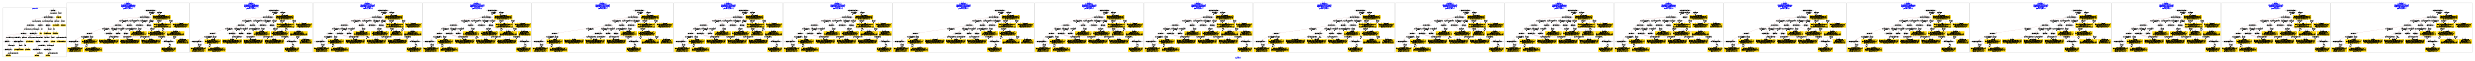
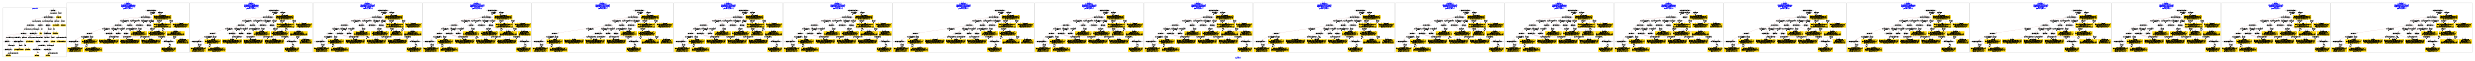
node "Classification_URI": fillcolor gold -> lightgray
edge "E48_Place_Name1" -> "Residence": label "P102_has_title" -> "label"
